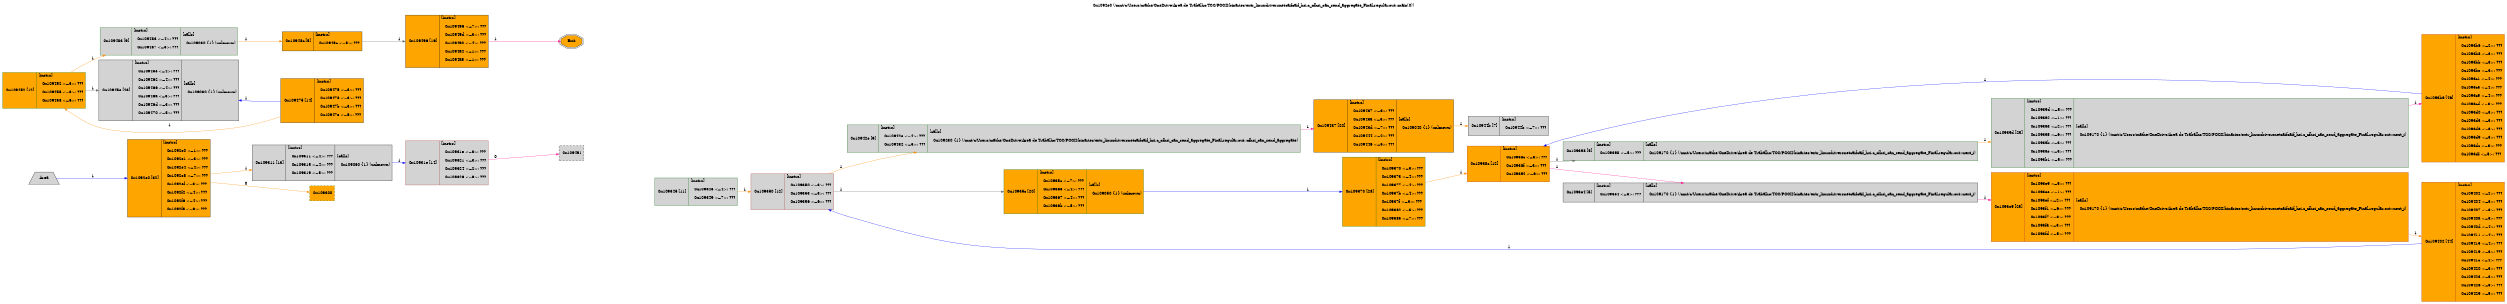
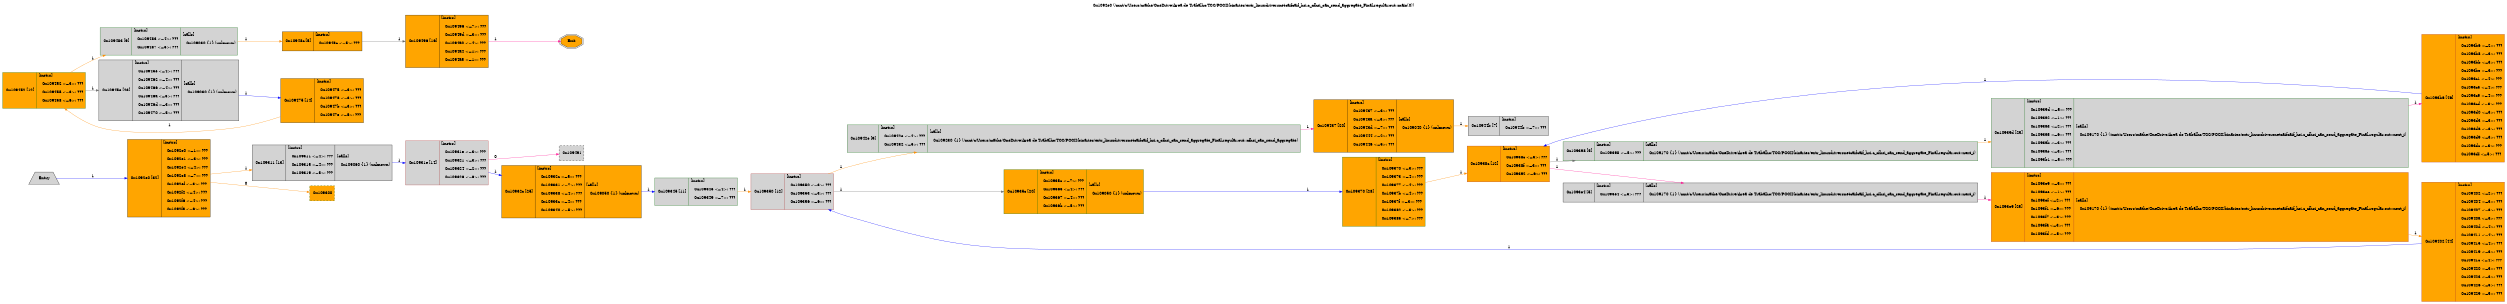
edge "0x109475 [14]" -> "0x10945e [23]": reversed
node "Área": label "Área" -> "Entry"
node "0x10932c [25]": added
